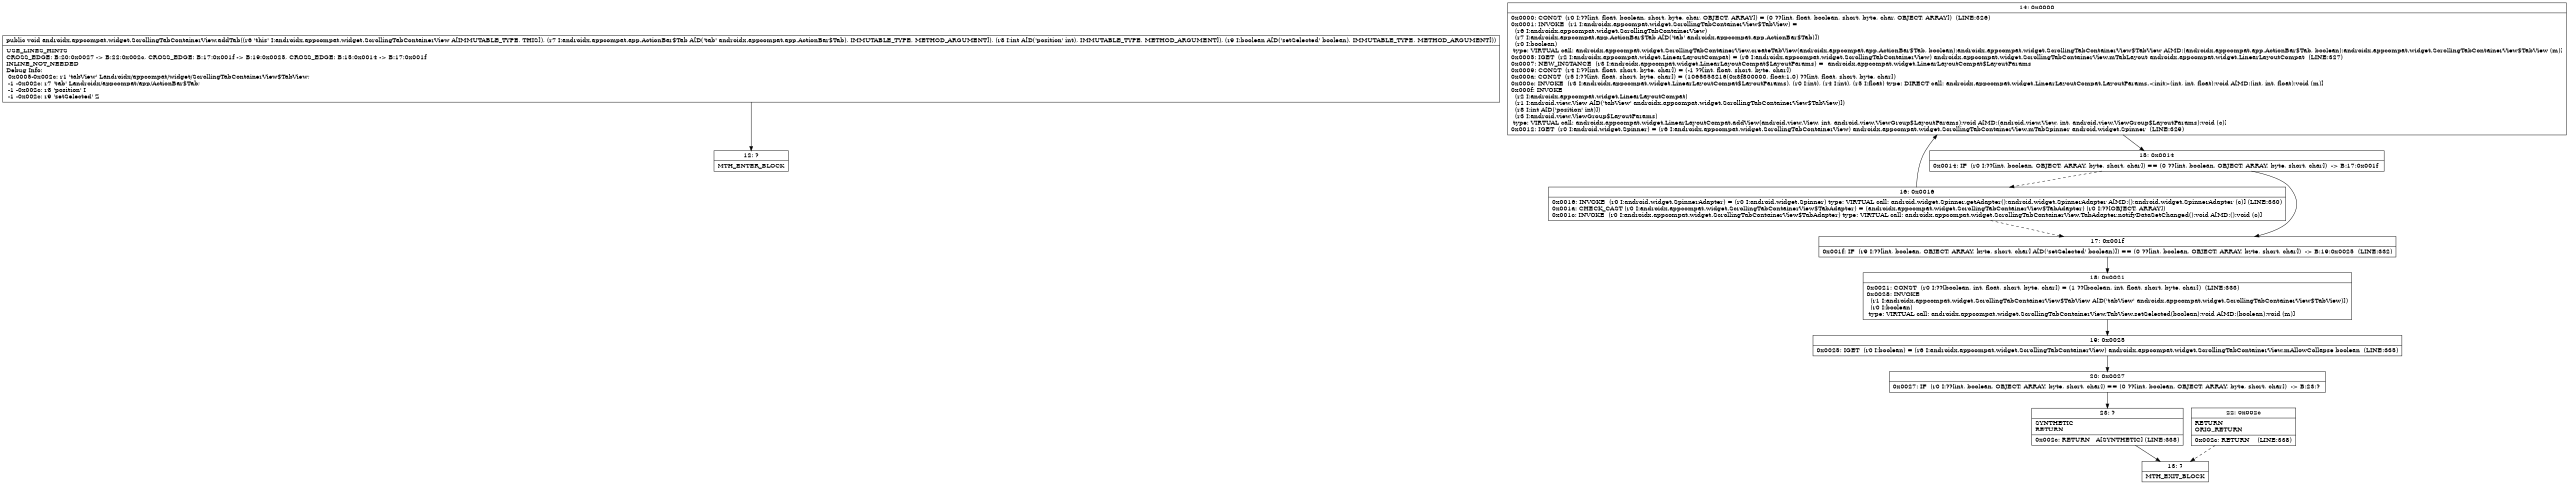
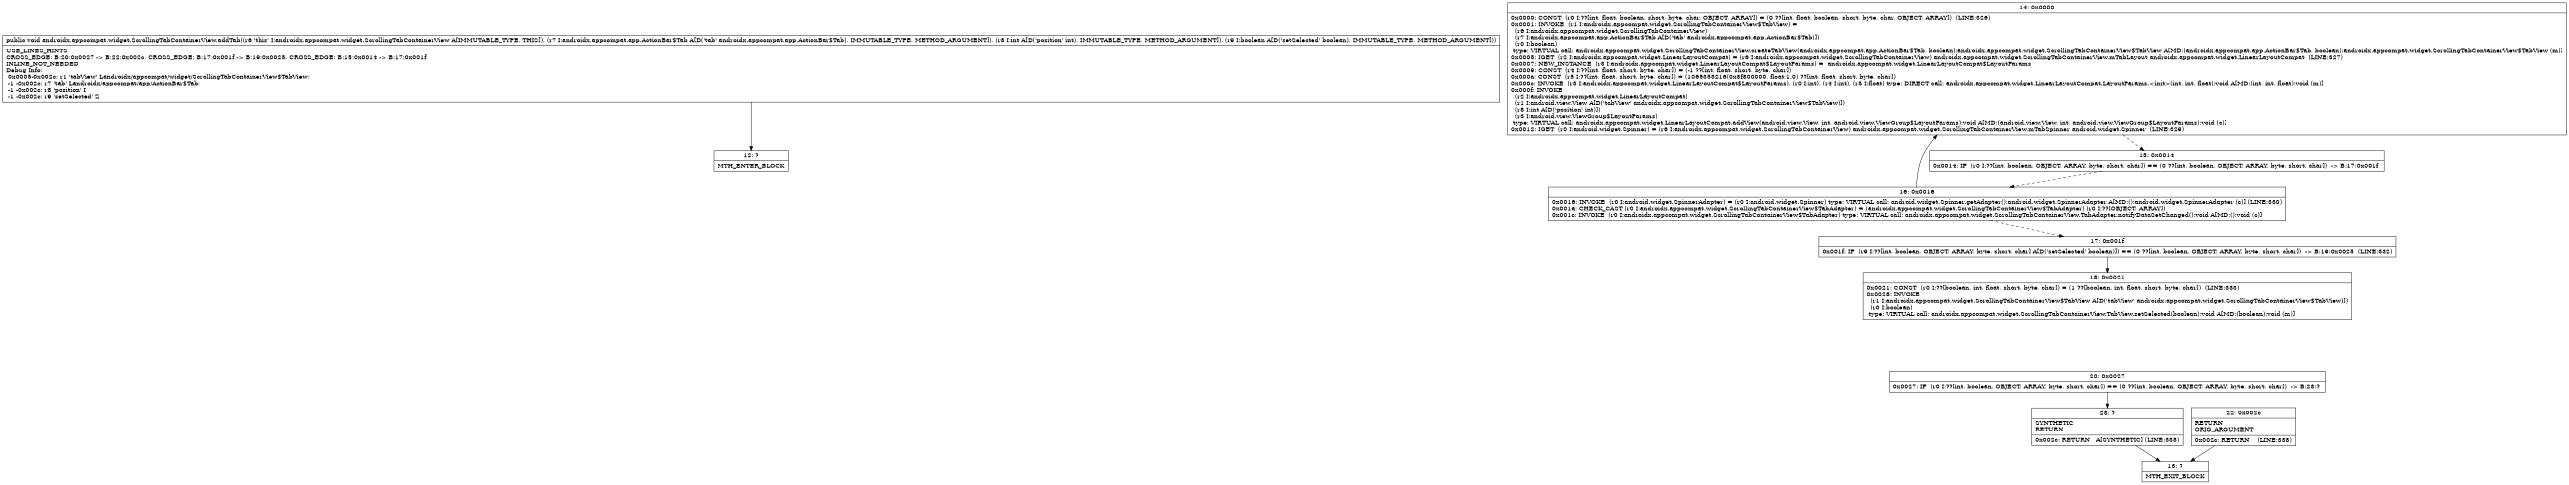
edge "14: 0x0000" -> "15: 0x0014": style solid -> dashed
edge "15: 0x0014" -> "17: 0x001f": removed
node "19: 0x0025": removed
node "22: 0x002c": text "ORIG_RETURN" -> "ORIG_ARGUMENT"
edge "22: 0x002c" -> "13: ?": style dashed -> solid
